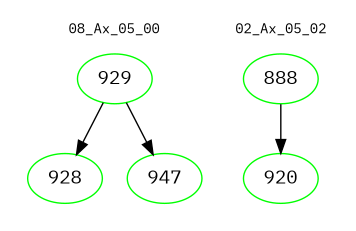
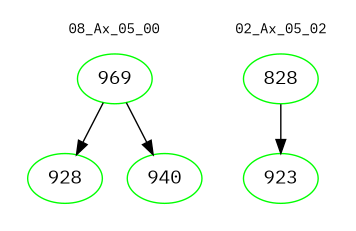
node "929": label "929" -> "969"
node "888": label "888" -> "828"
node "947": label "947" -> "940"
node "920": label "920" -> "923"
